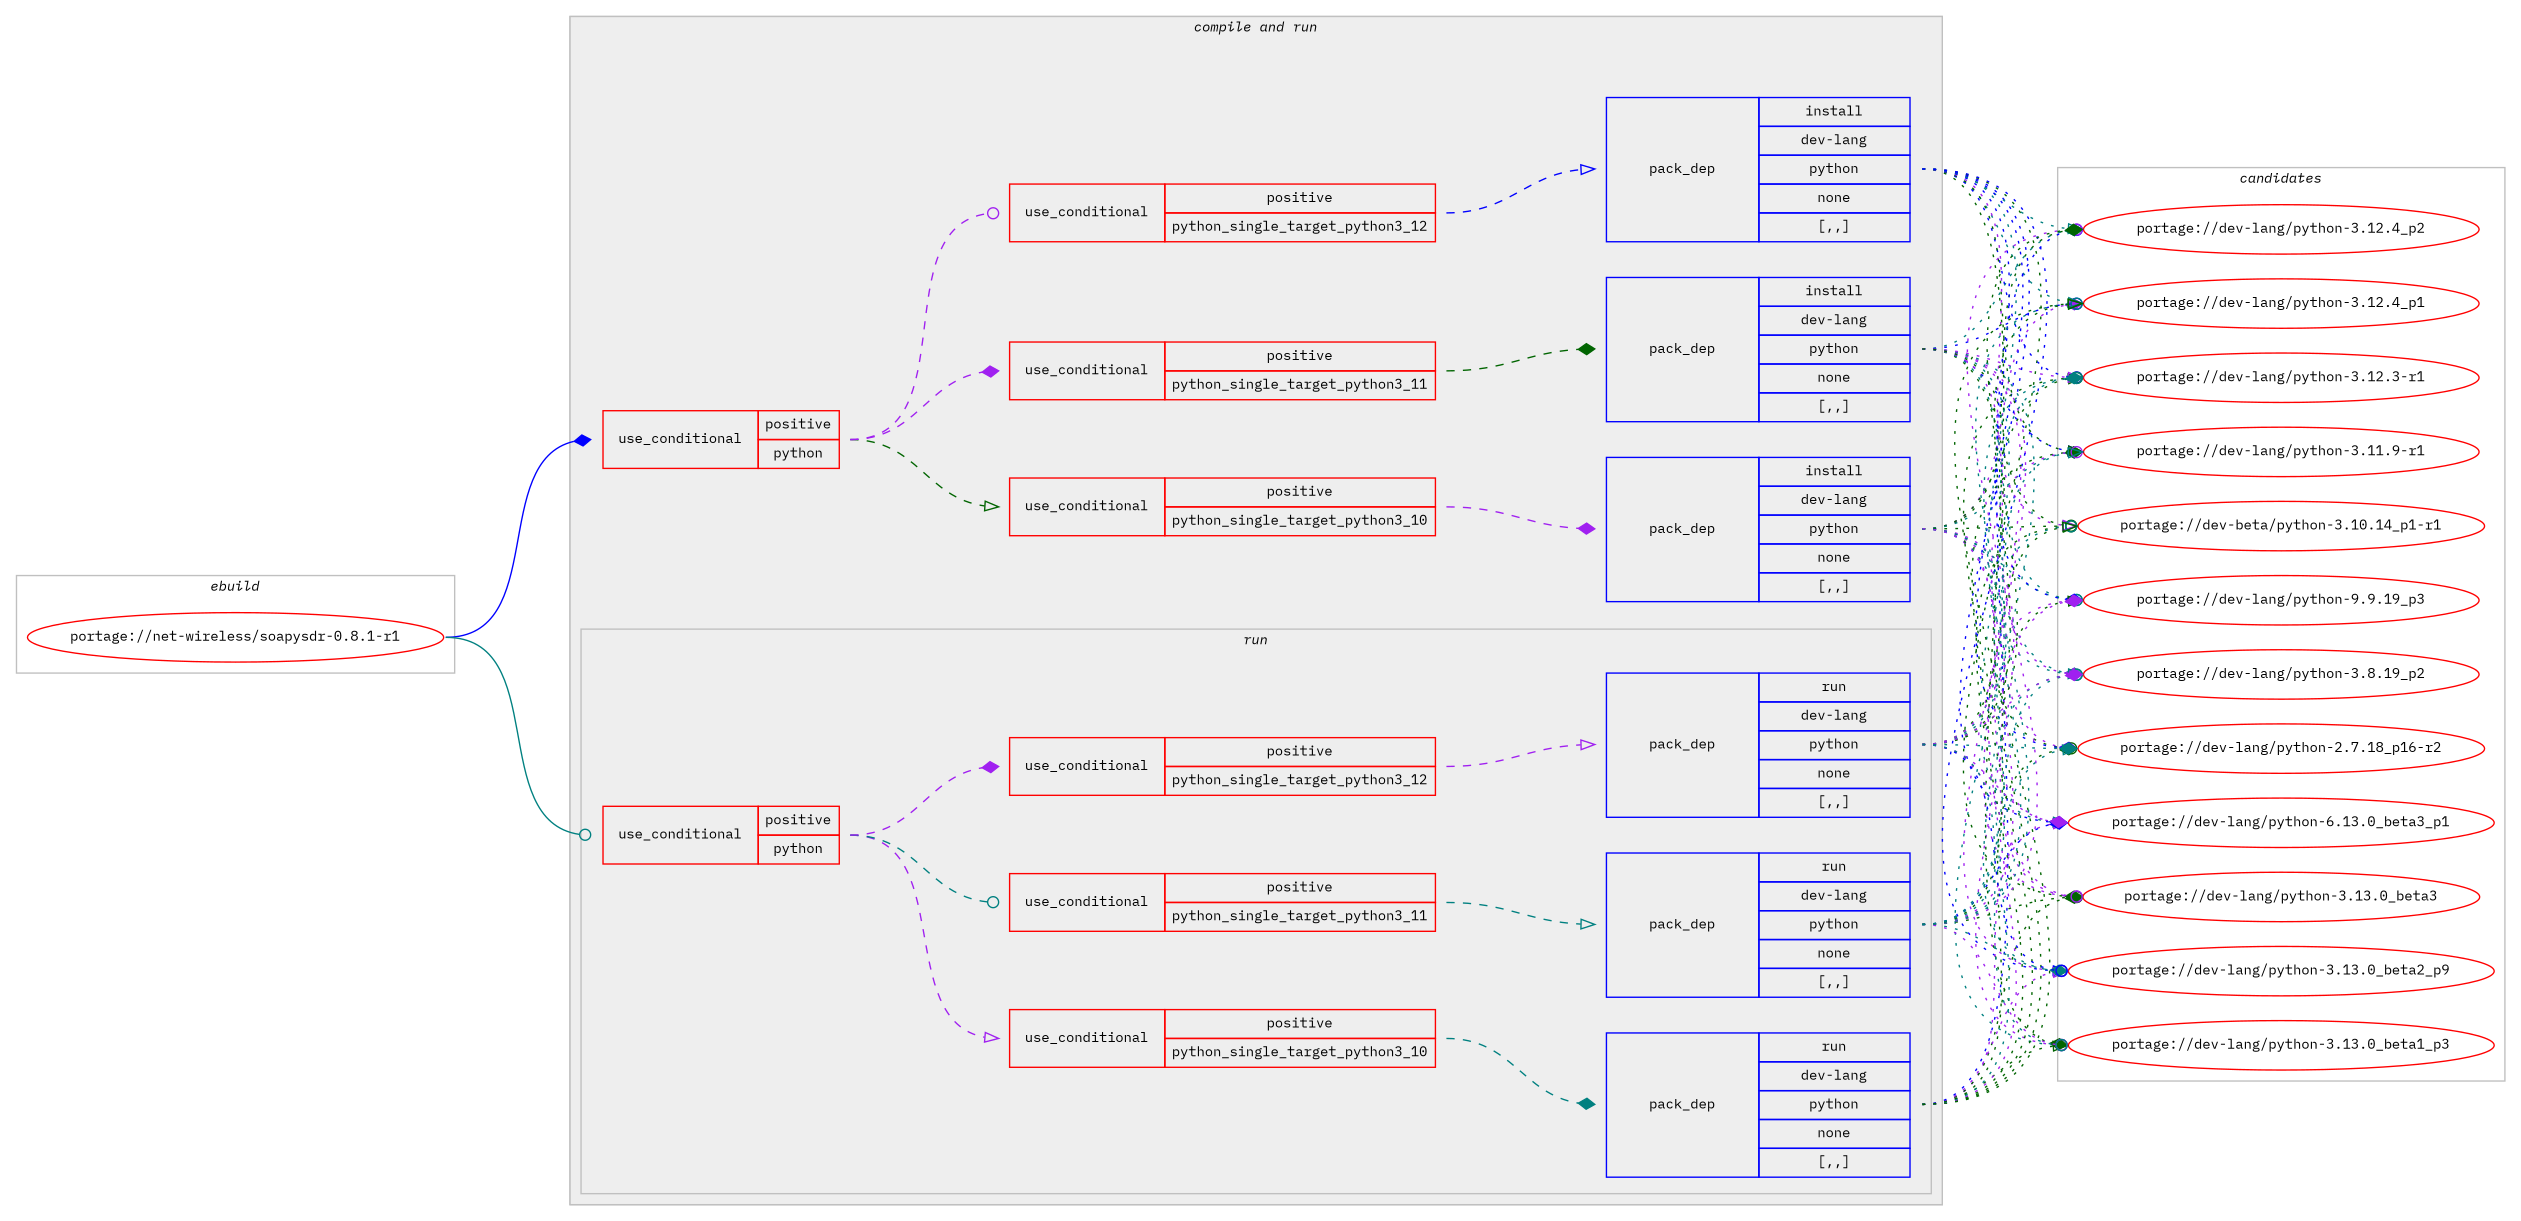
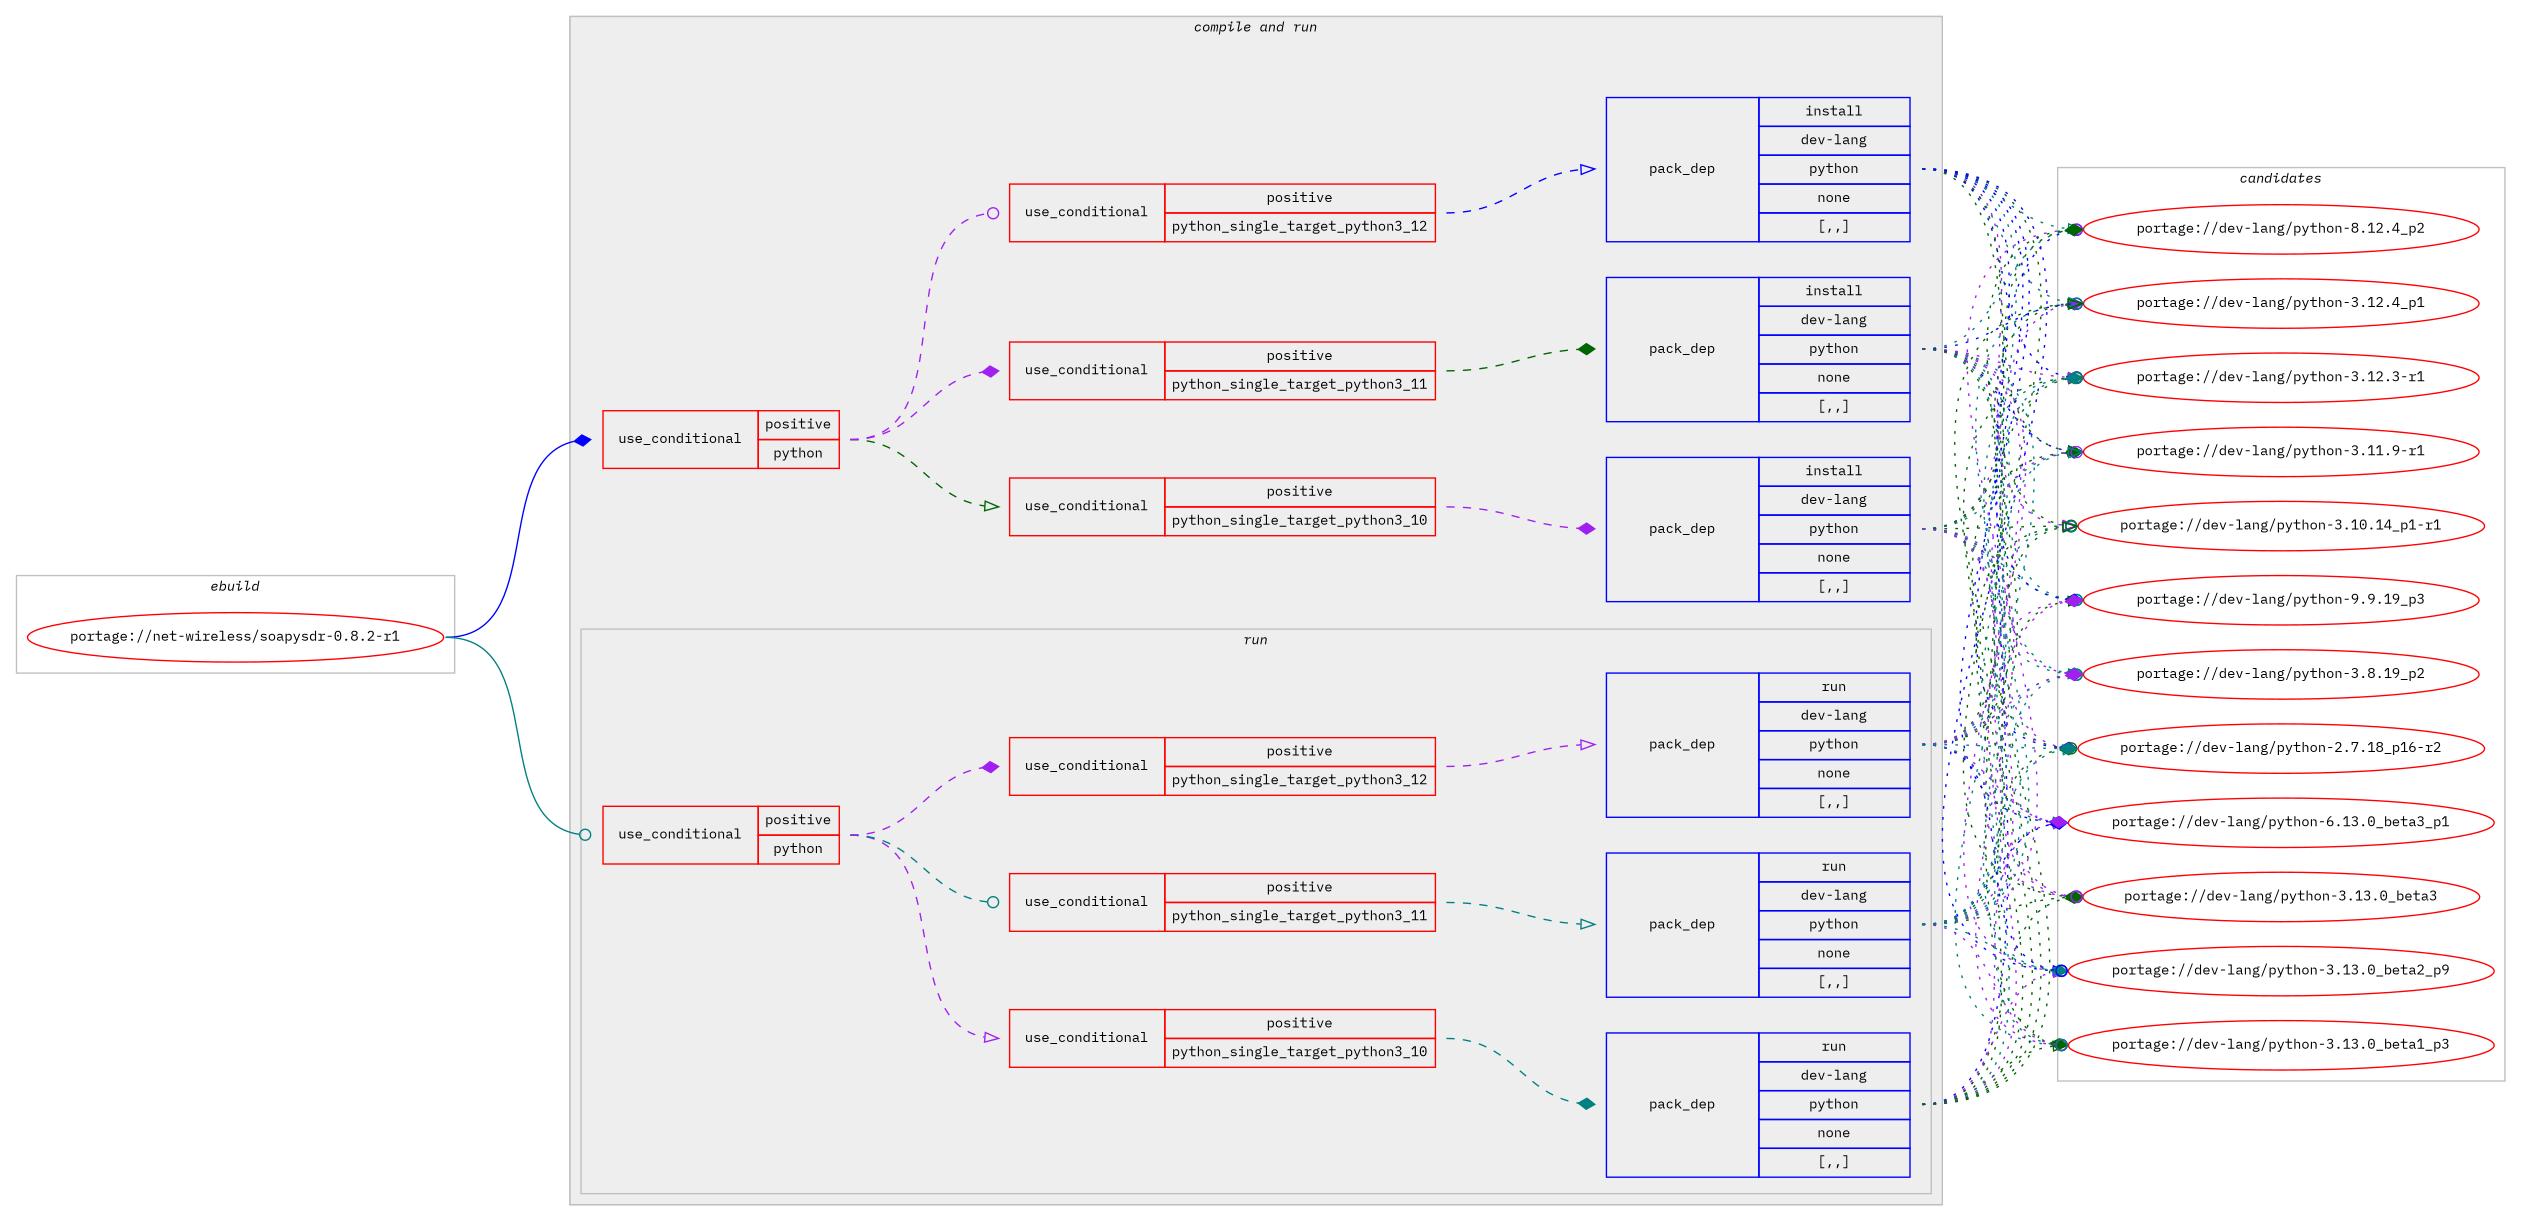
node "portage://dev-lang/python-3.12.4_p2": label "portage://dev-lang/python-3.12.4_p2" -> "portage://dev-lang/python-8.12.4_p2"
node "portage://dev-beta/python-3.10.14_p1-r1": label "portage://dev-beta/python-3.10.14_p1-r1" -> "portage://dev-lang/python-3.10.14_p1-r1"
node "portage://net-wireless/soapysdr-0.8.1-r1": label "portage://net-wireless/soapysdr-0.8.1-r1" -> "portage://net-wireless/soapysdr-0.8.2-r1"
